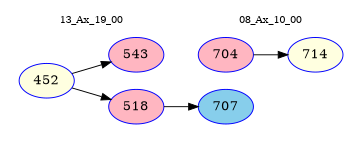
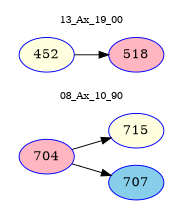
cluster "08_Ax_10_00": label "08_Ax_10_00" -> "08_Ax_10_90"
node "543": removed
node "714": label "714" -> "715"
edge "518" -> "707": now "704" -> "707"
